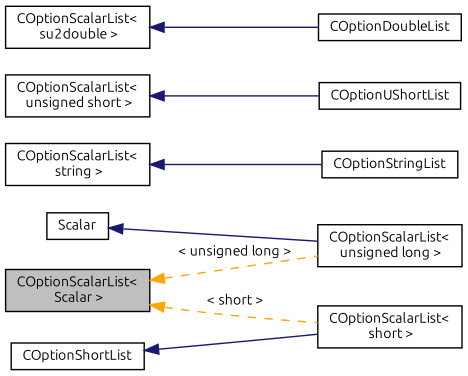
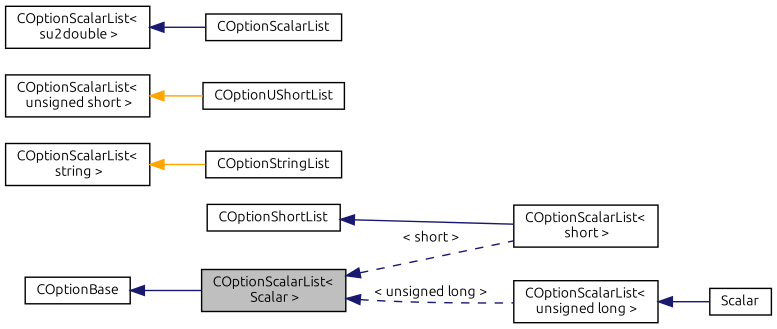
node "COptionDoubleList": label "COptionDoubleList" -> "COptionScalarList"
edge "COptionUShortList" -> "COptionScalarList< unsigned short >": color midnightblue -> orange
edge "COptionStringList" -> "COptionScalarList< string >": color midnightblue -> orange
edge "COptionScalarList< unsigned long >" -> "Scalar": reversed
edge "COptionScalarList< unsigned long >" -> "COptionScalarList< Scalar >": color orange -> midnightblue
node "COptionBase": added
edge "COptionScalarList< short >" -> "COptionScalarList< Scalar >": color orange -> midnightblue
